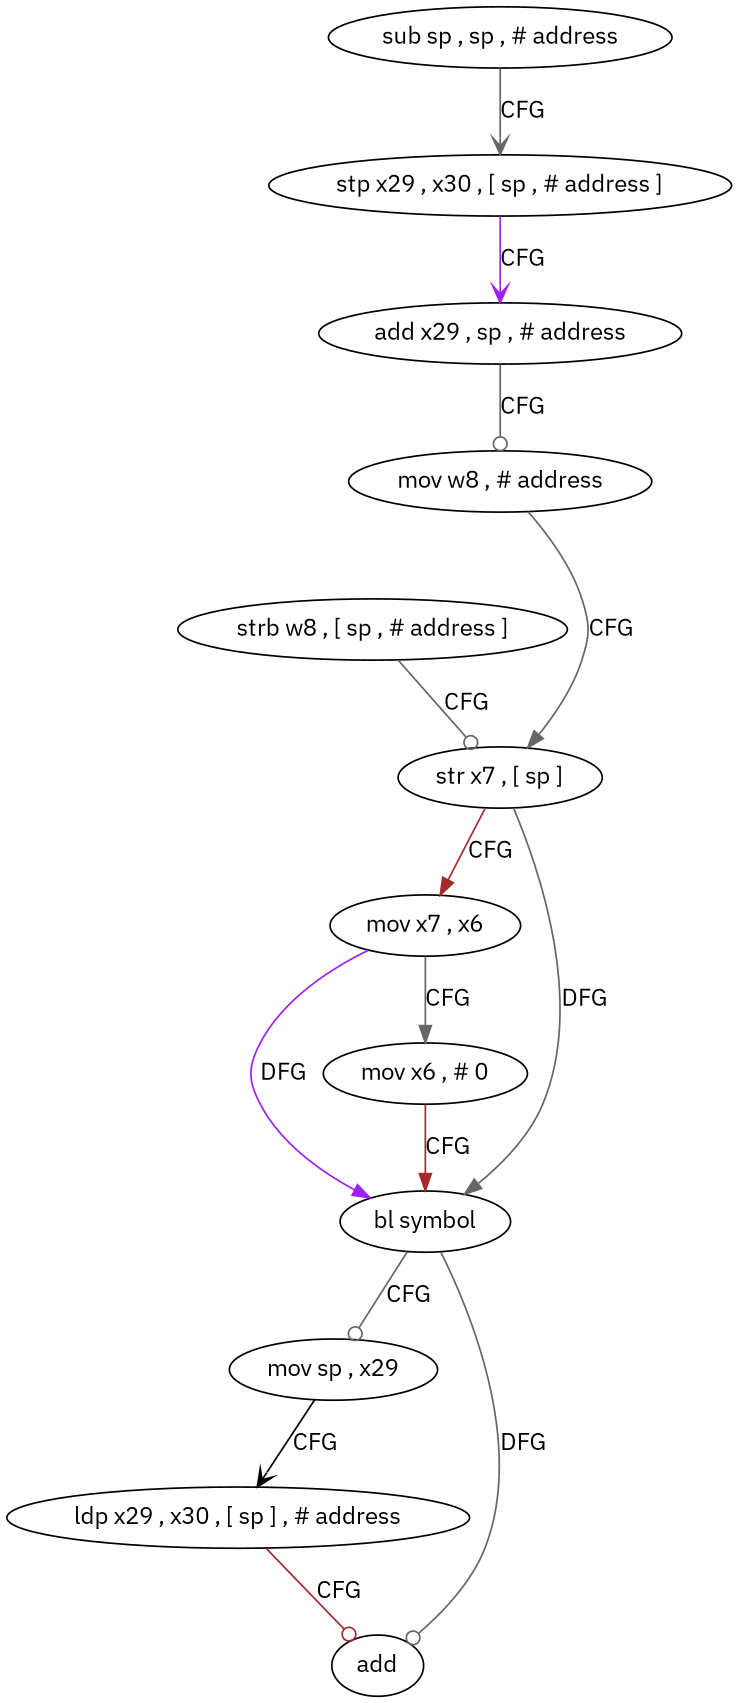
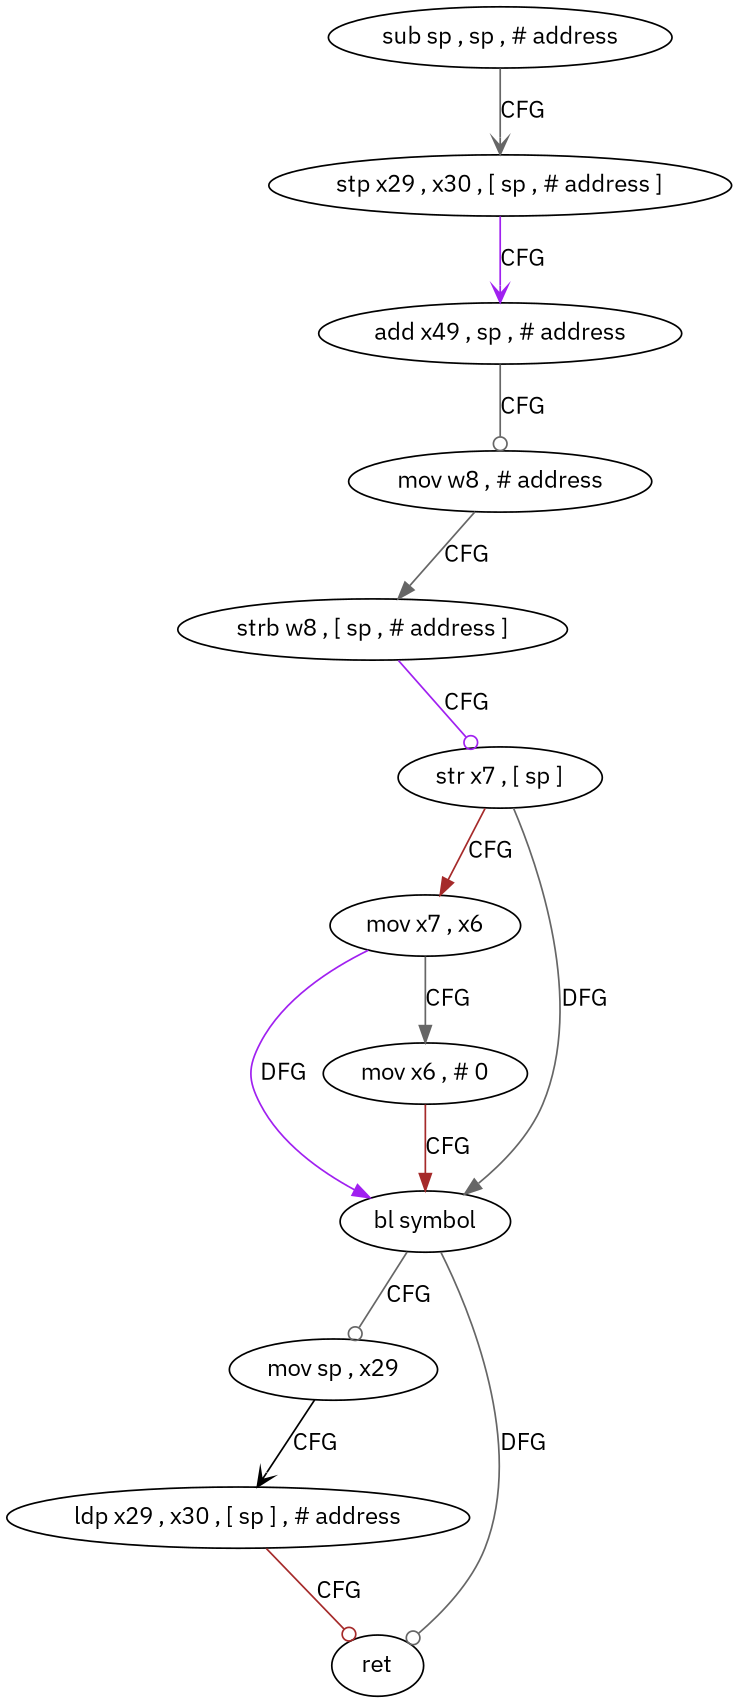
node "add x29 , sp , # address": label "add x29 , sp , # address" -> "add x49 , sp , # address"
edge "mov w8 , # address" -> "str x7 , [ sp ]": now "mov w8 , # address" -> "strb w8 , [ sp , # address ]"
edge "strb w8 , [ sp , # address ]" -> "str x7 , [ sp ]": color gray40 -> purple
node "add": label "add" -> "ret"
